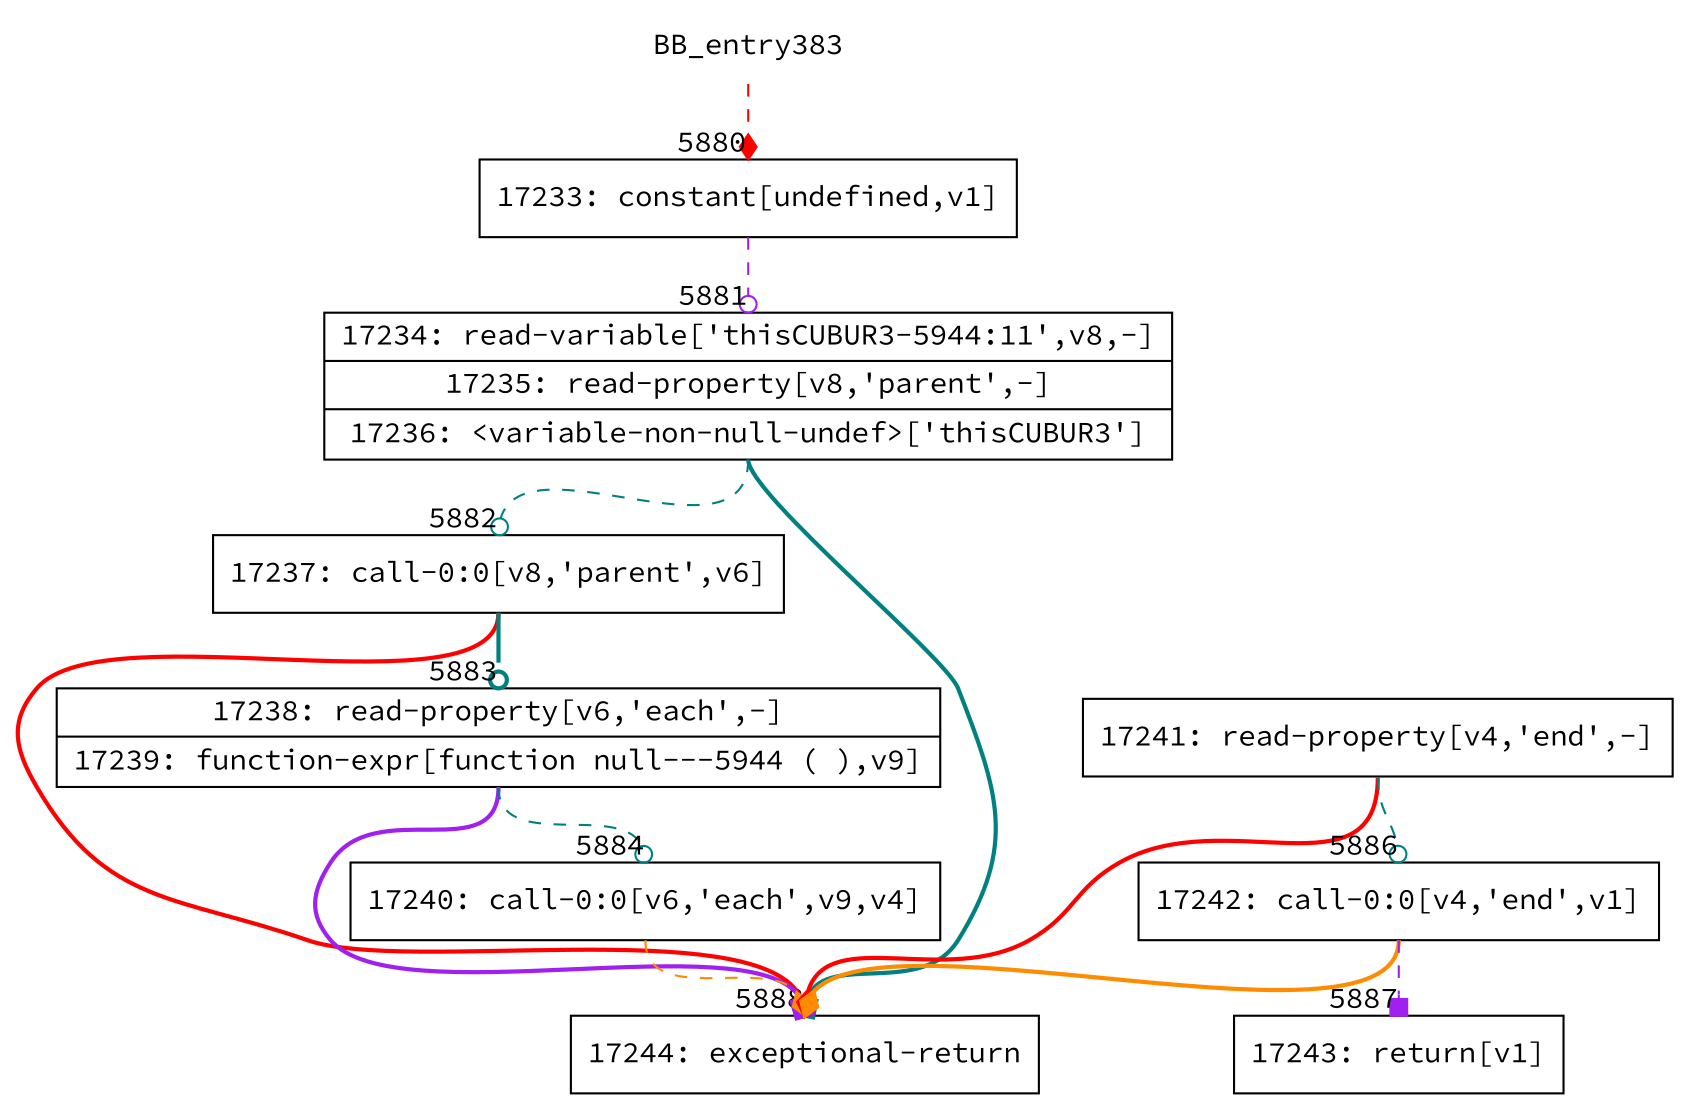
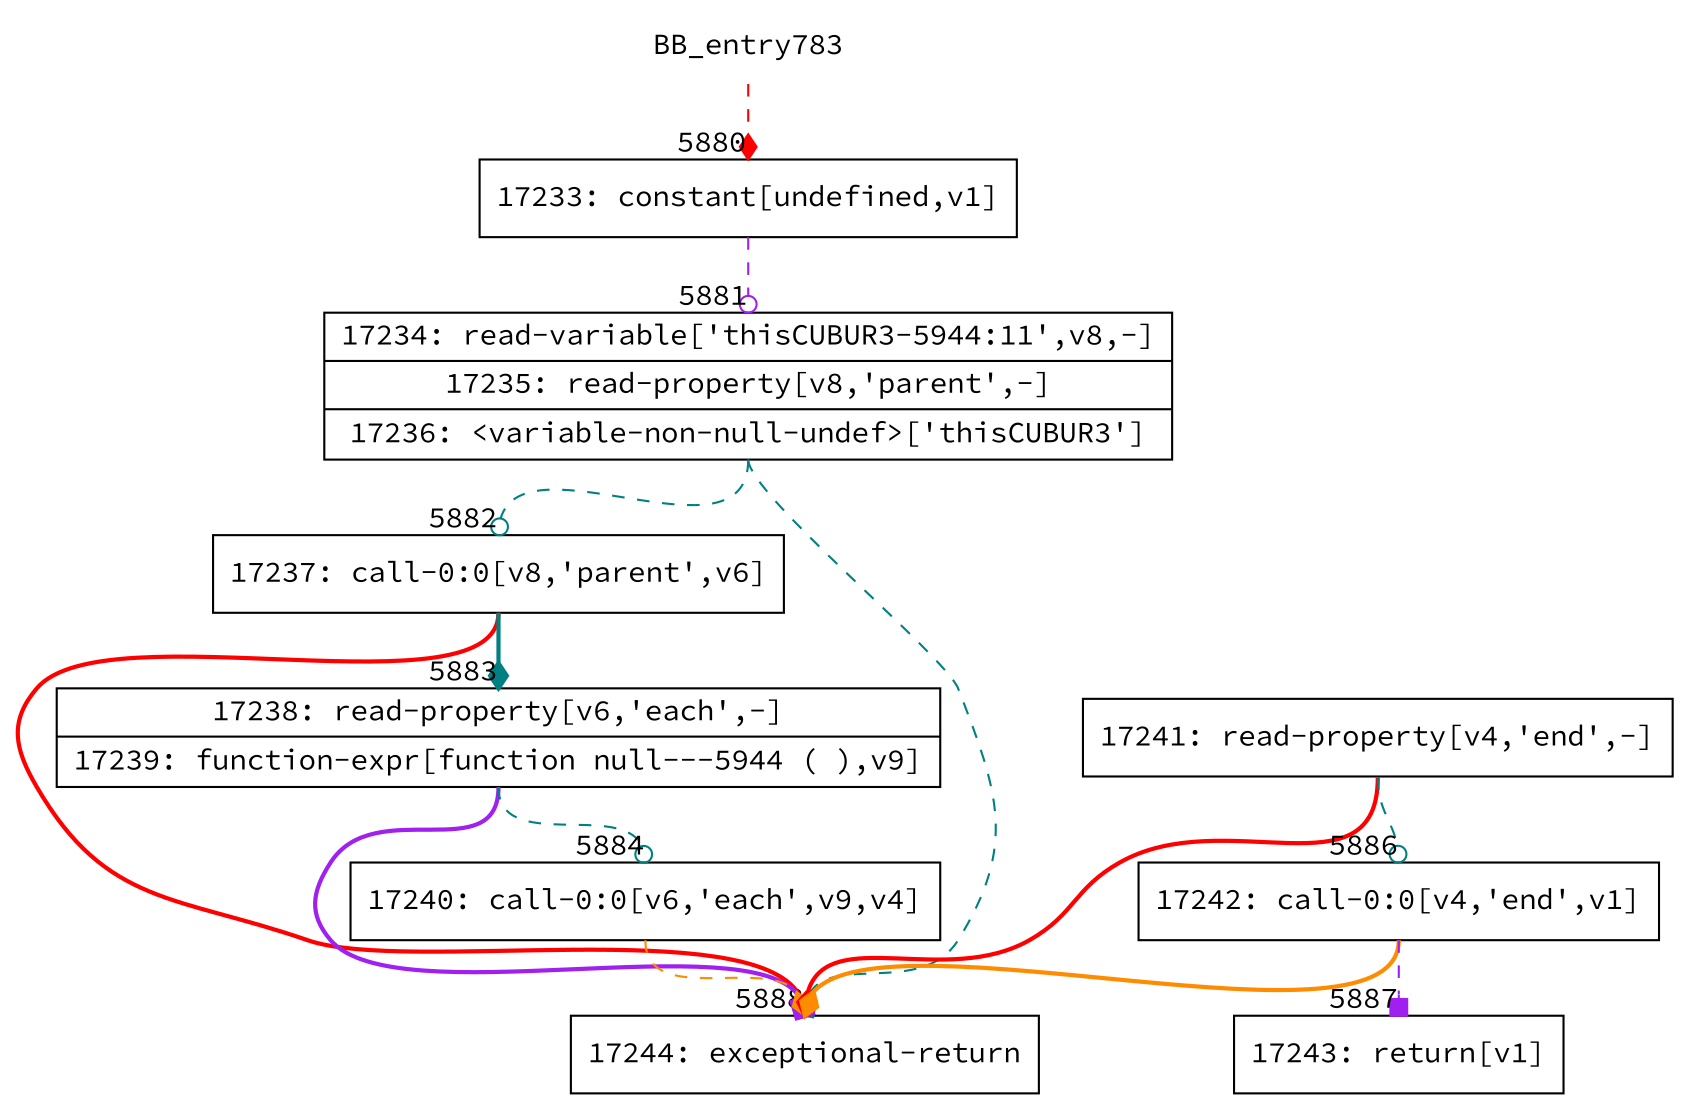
node "BB_entry383": label "BB_entry383" -> "BB_entry783"
edge "17237: call-0:0[v8,'parent',v6]" -> "17238: read-property[v6,'each',-]": arrowhead odot -> diamond
edge "17234: read-variable['thisCUBUR3-5944:11',v8,-]" -> "17244: exceptional-return": style bold -> dashed
